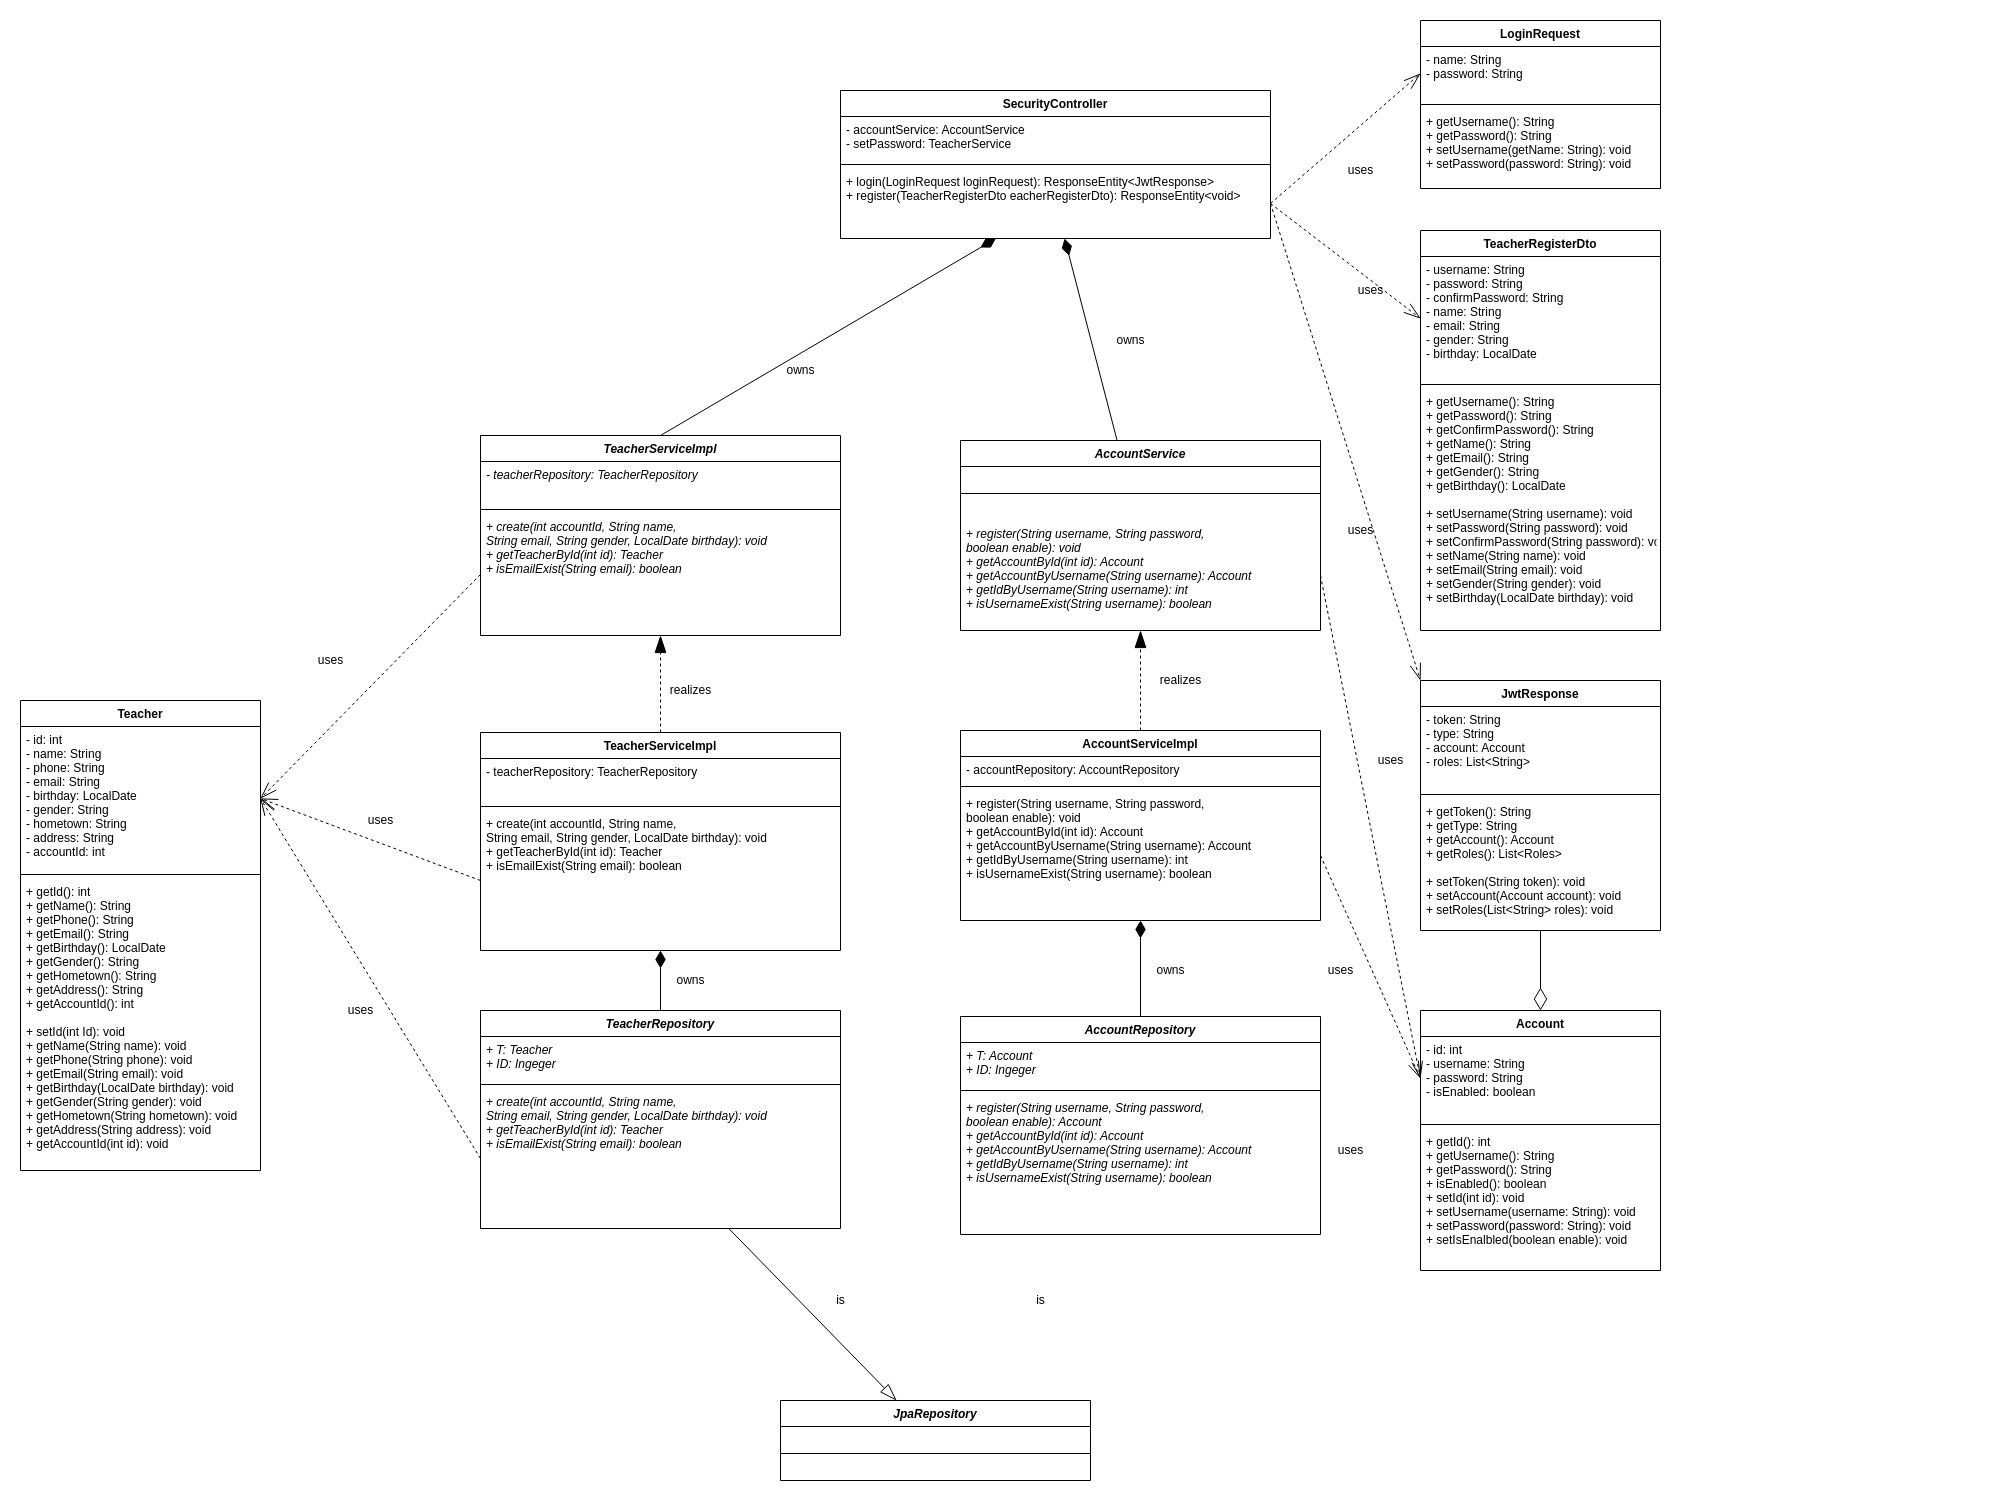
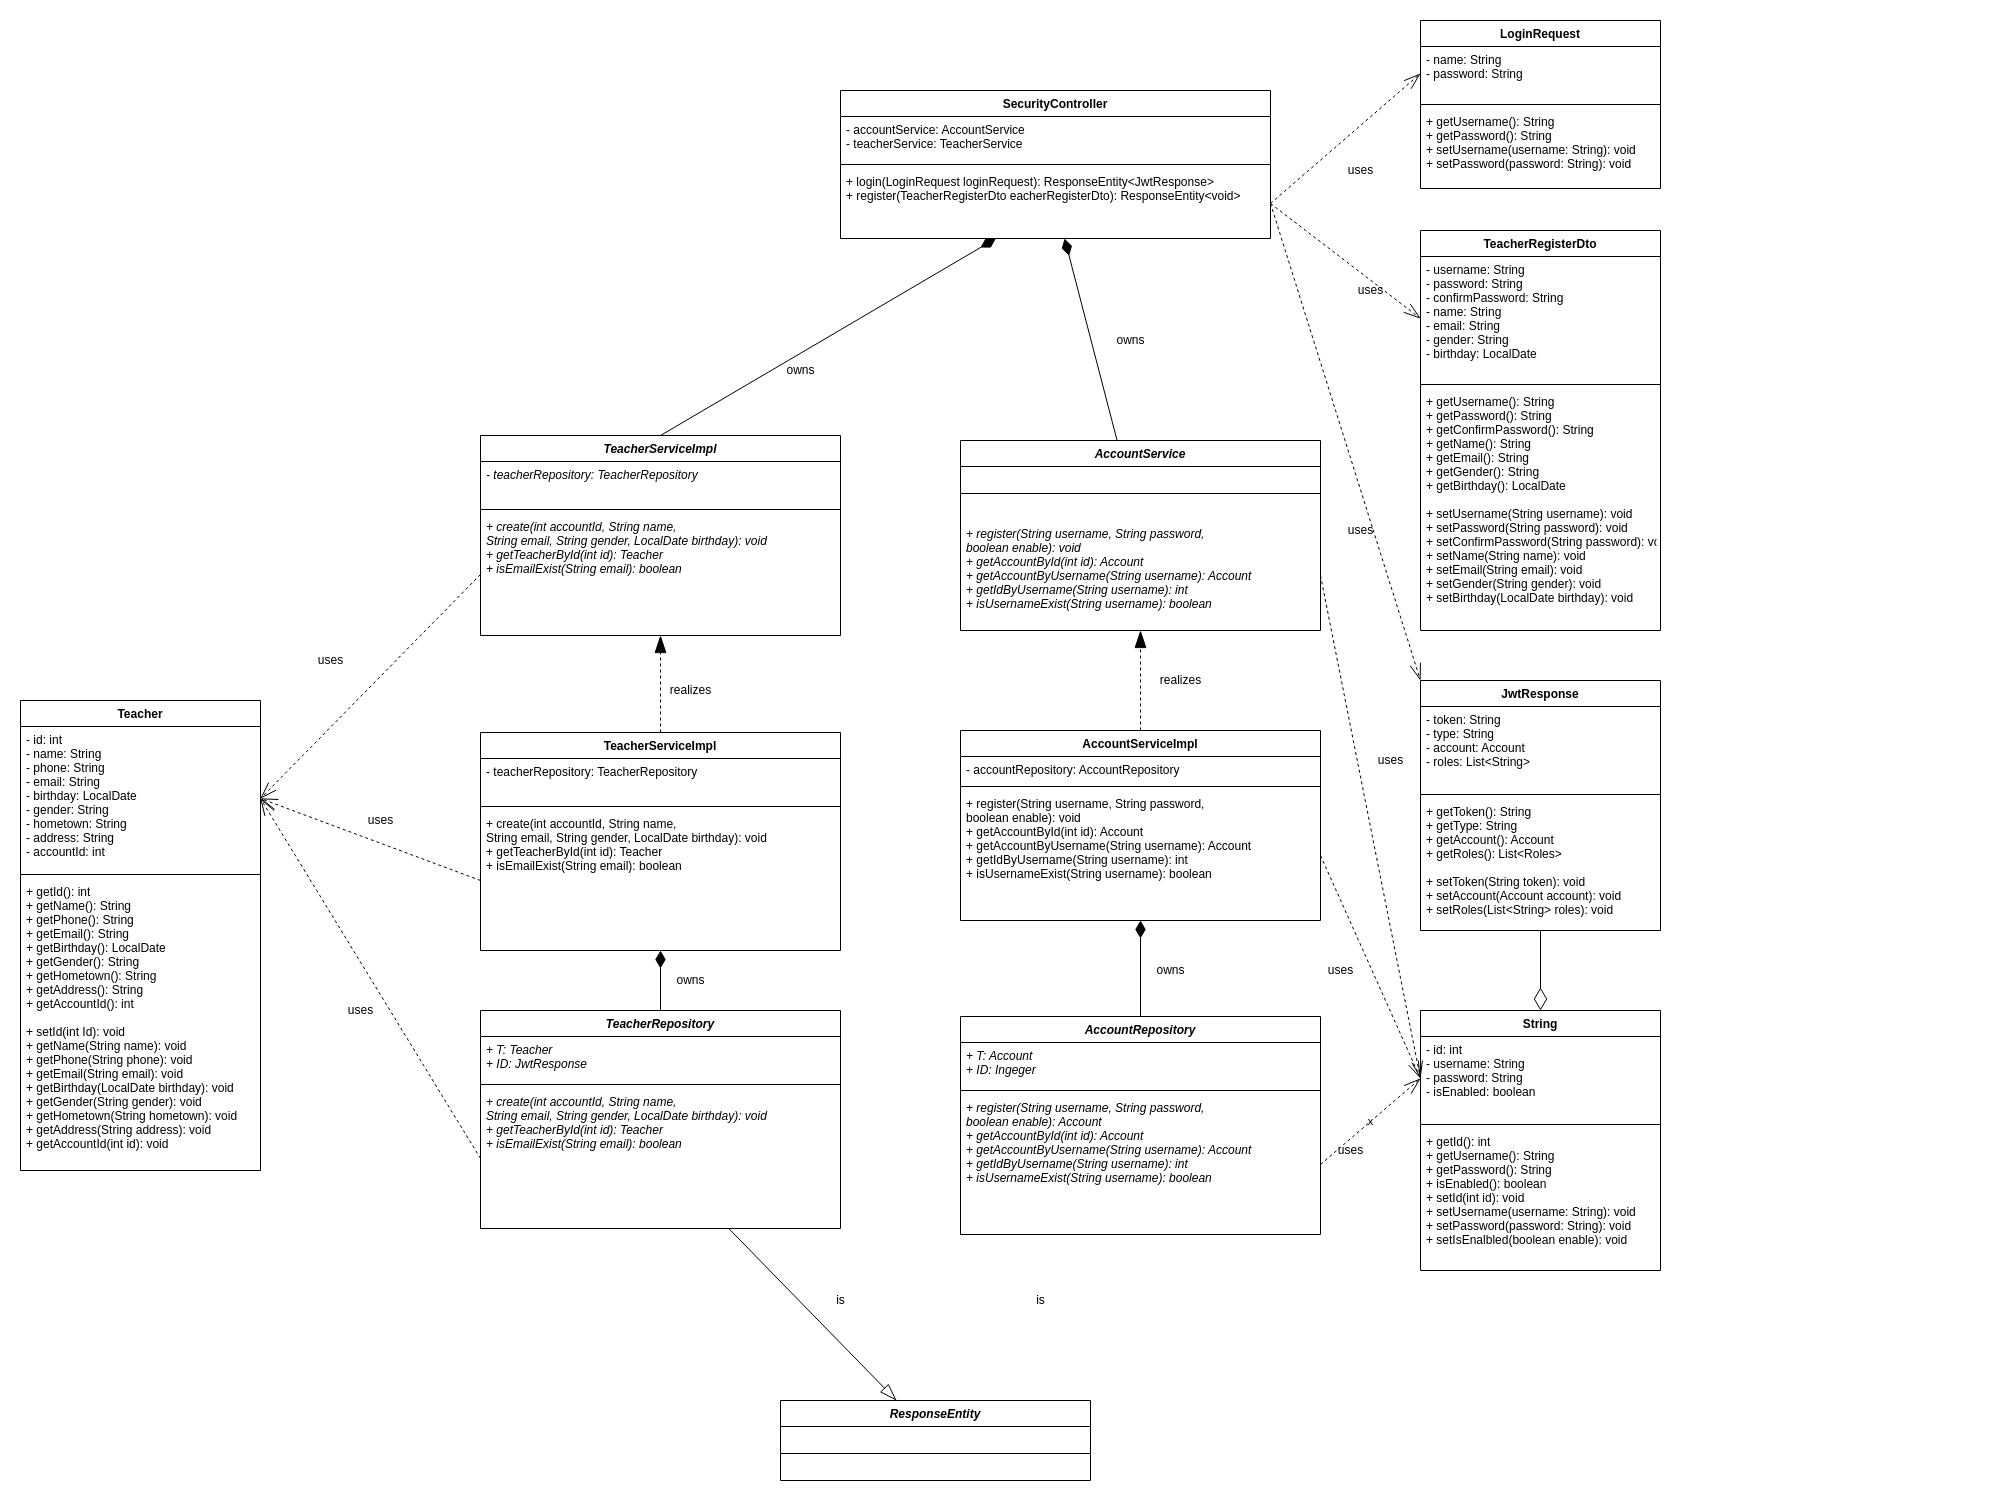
node "+ getUsername(): String + getPassword(): String + setUsername(getName: String): void + setPassword(password: String): void": label "+ getUsername(): String + getPassword(): String + setUsername(getName: String): void + setPassword(password: String): void" -> "+ getUsername(): String + getPassword(): String + setUsername(username: String): void + setPassword(password: String): void"
node "- accountService: AccountService - setPassword: TeacherService": label "- accountService: AccountService - setPassword: TeacherService" -> "- accountService: AccountService - teacherService: TeacherService"
node "Account": label "Account" -> "String"
node "+ T: Teacher + ID: Ingeger": label "+ T: Teacher + ID: Ingeger" -> "+ T: Teacher + ID: JwtResponse"
edge "+ register(String username, String password, boolean enable): Account + getAccountById(int id): Account + getAccountByUsername(String username): Account + getIdByUsername(String username): int + isUsernameExist(String username): boolean" -> "- id: int - username: String - password: String - isEnabled: boolean": added, label "x"
node "JpaRepository": label "JpaRepository" -> "ResponseEntity"
